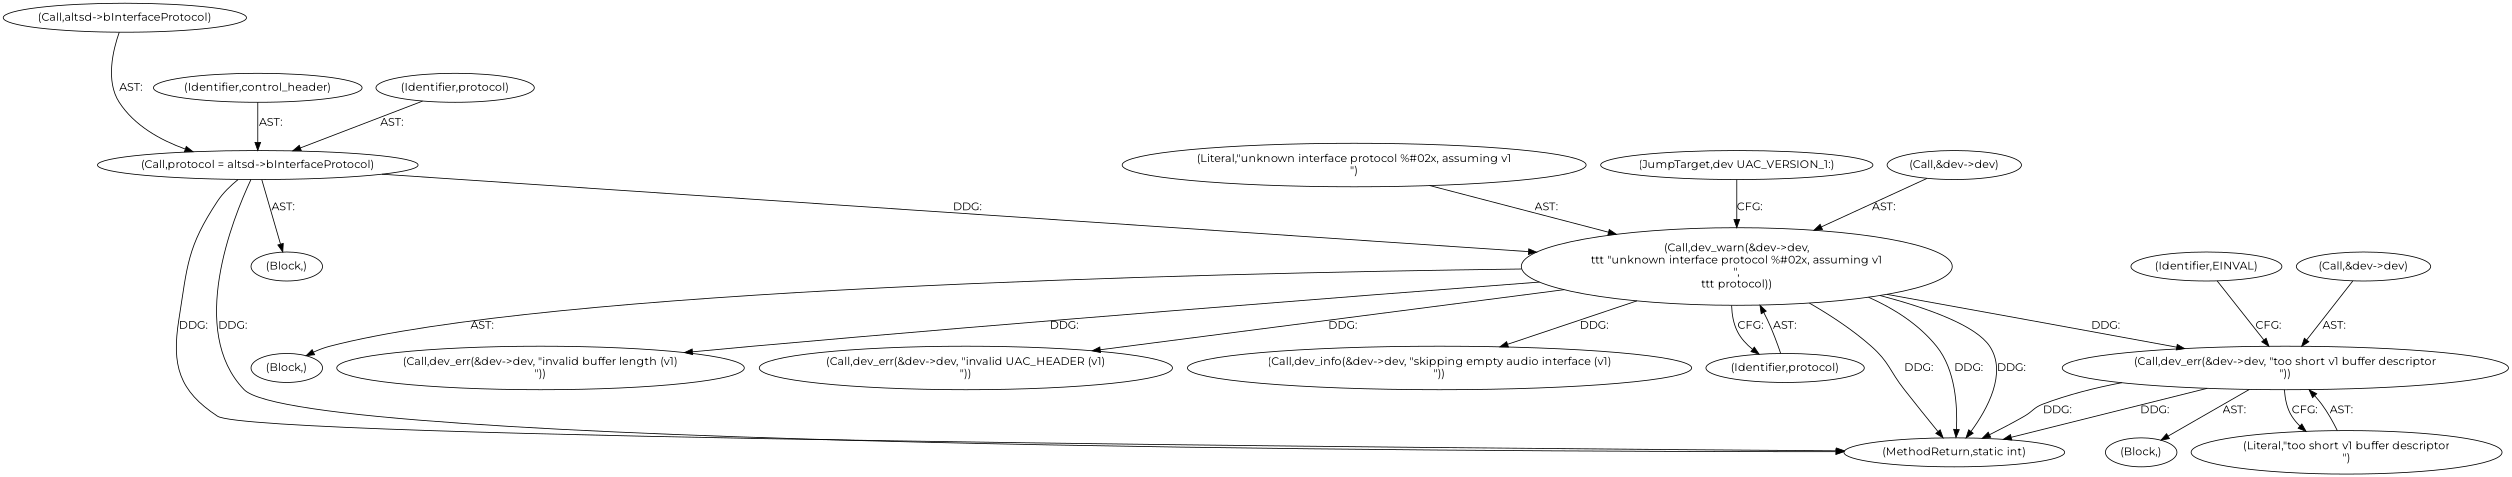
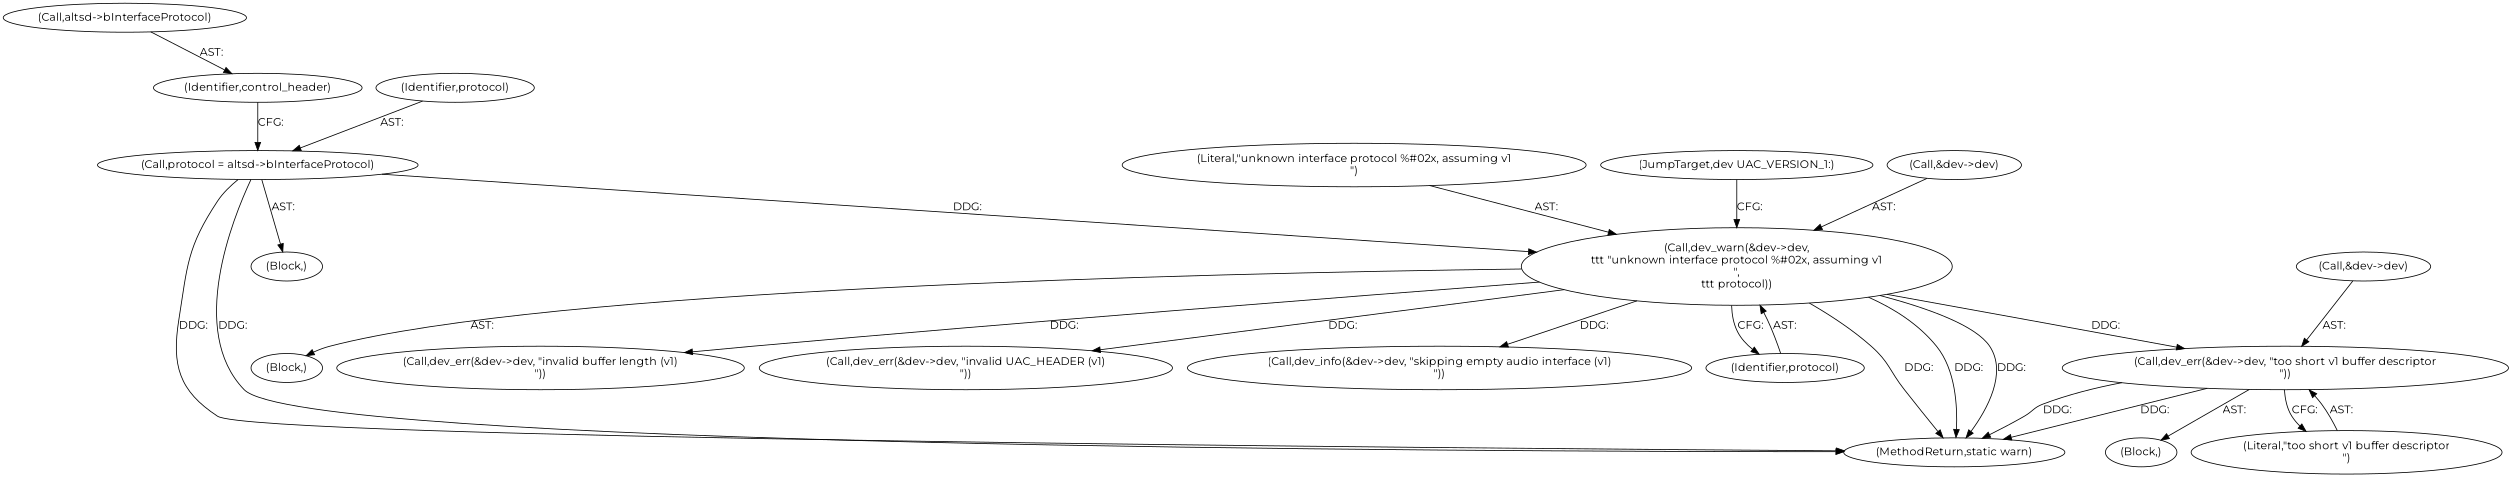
edge "(Call,altsd->bInterfaceProtocol)" -> "(Call,protocol = altsd->bInterfaceProtocol)": now "(Call,altsd->bInterfaceProtocol)" -> "(Identifier,control_header)"
edge "(Identifier,control_header)" -> "(Call,protocol = altsd->bInterfaceProtocol)": label "AST: " -> "CFG: "
node "(Identifier,EINVAL)": removed
node "(MethodReturn,static int)": label "(MethodReturn,static int)" -> "(MethodReturn,static warn)"
